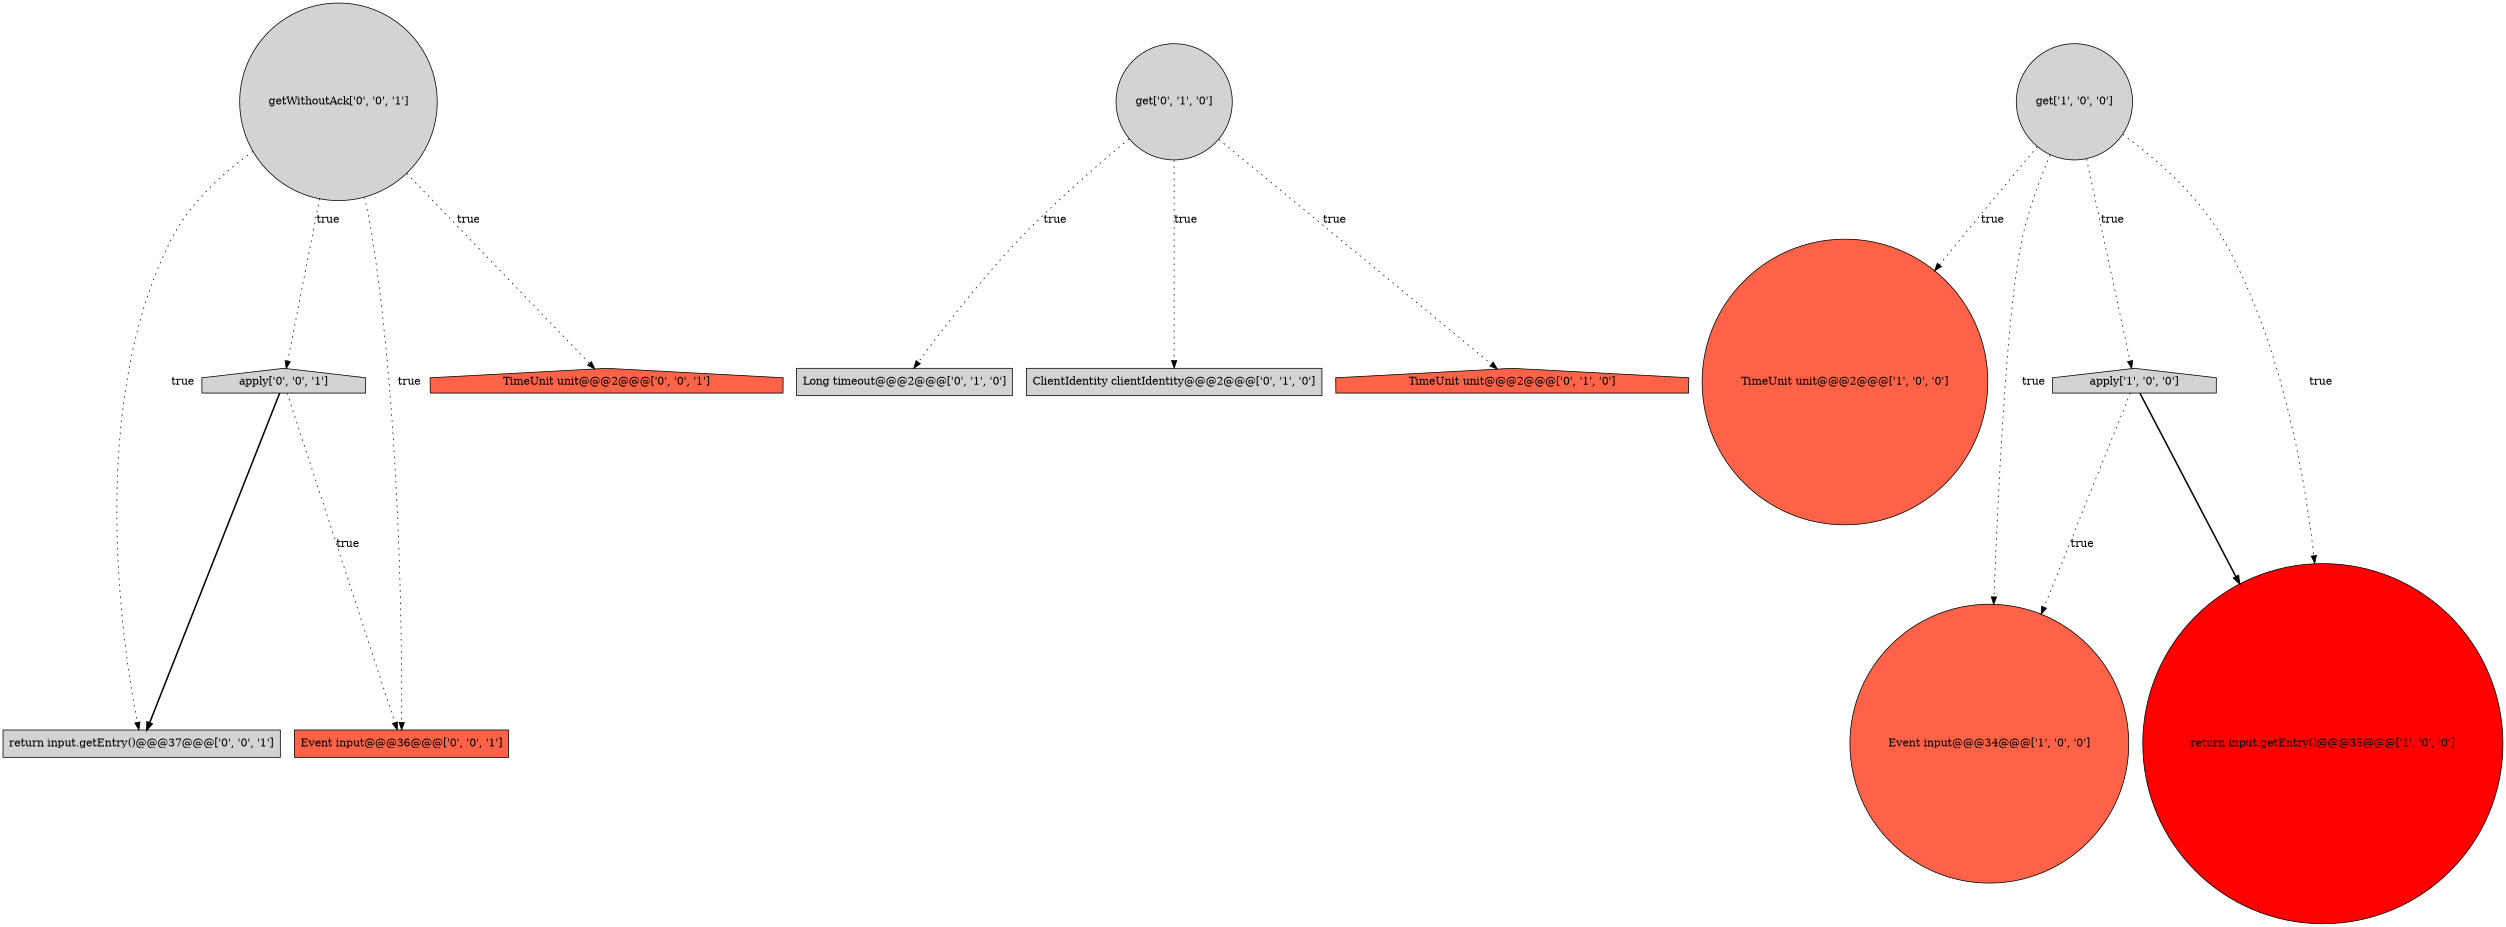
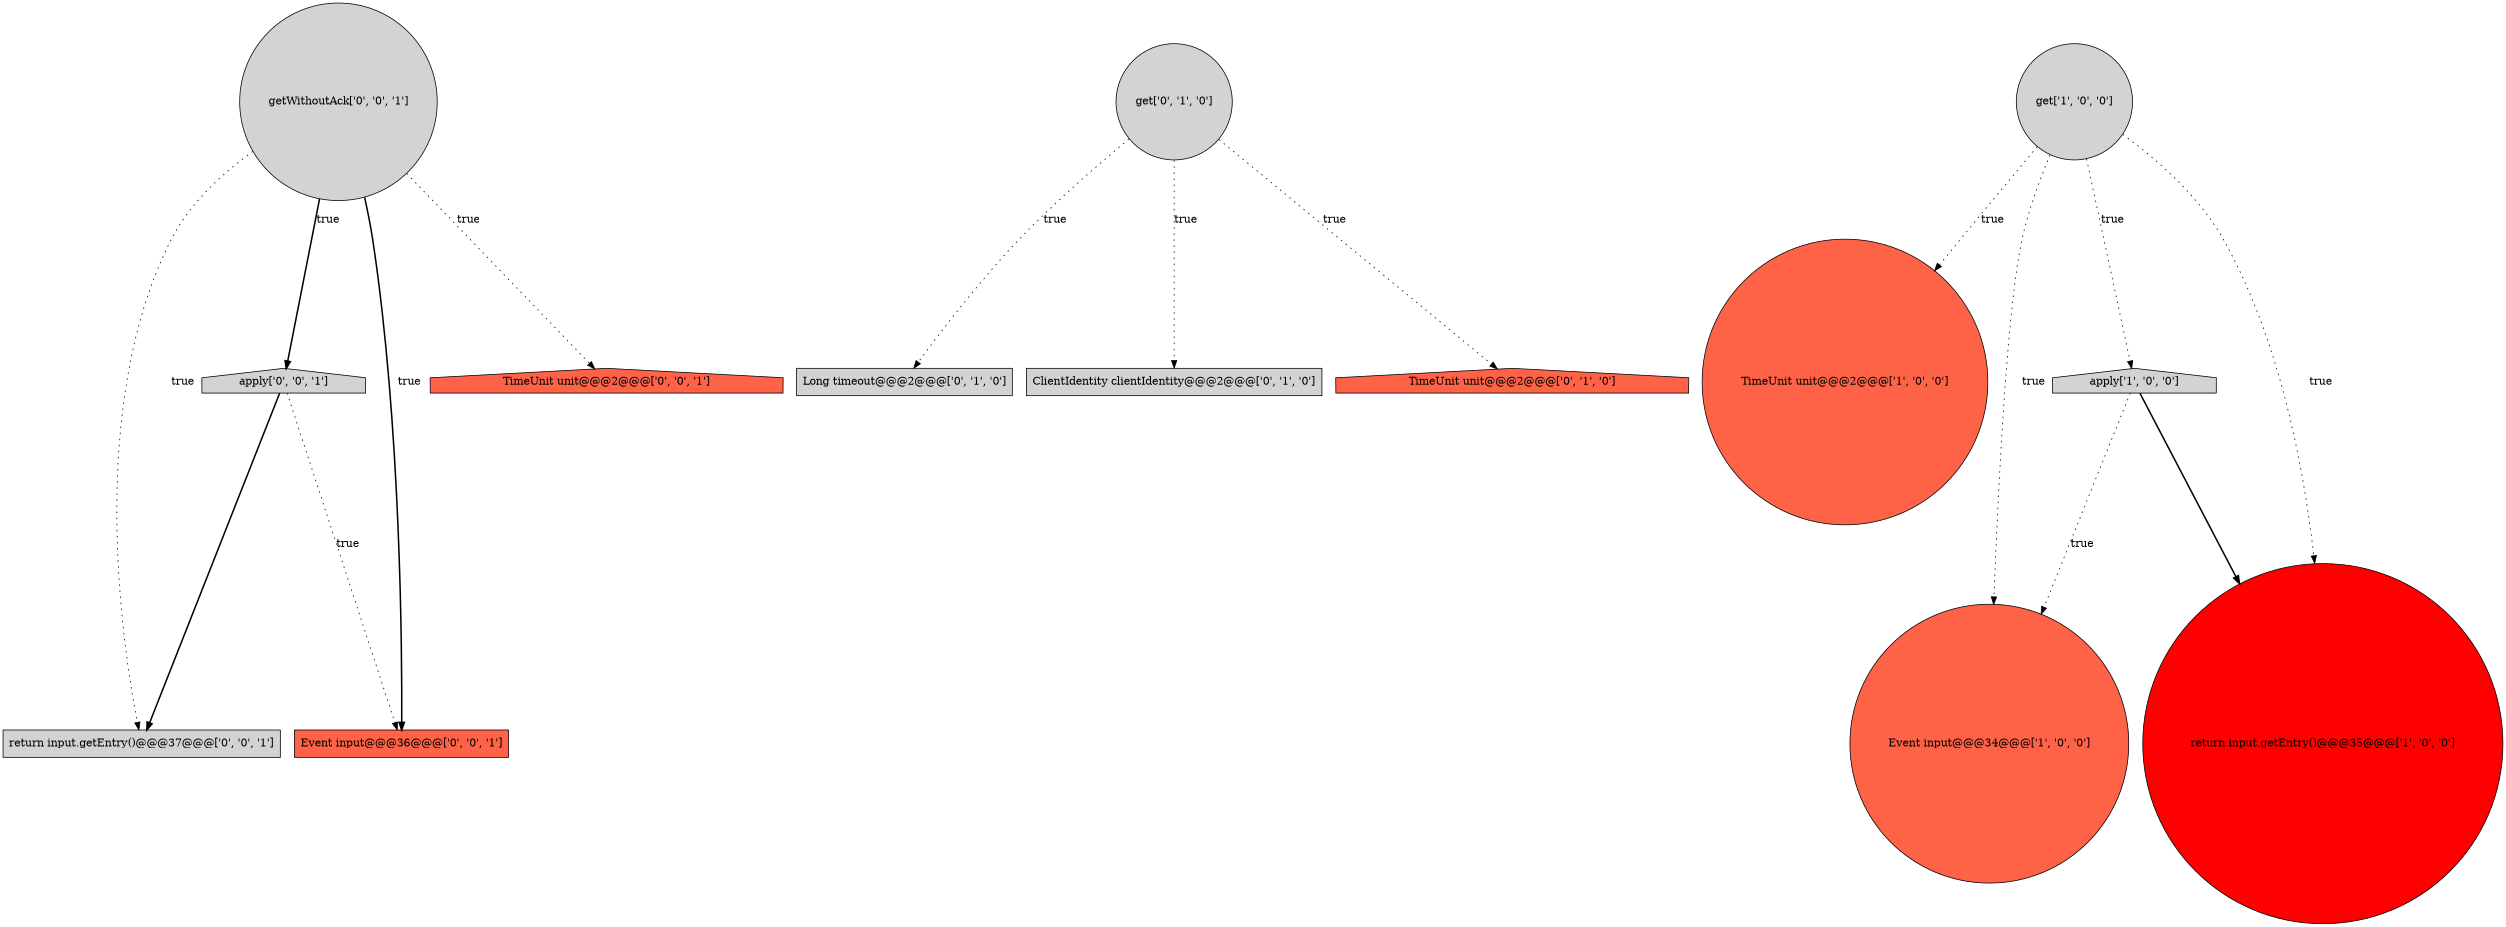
edge "getWithoutAck['0', '0', '1']" -> "apply['0', '0', '1']": style dotted -> bold
edge "getWithoutAck['0', '0', '1']" -> "Event input@@@36@@@['0', '0', '1']": style dotted -> bold
